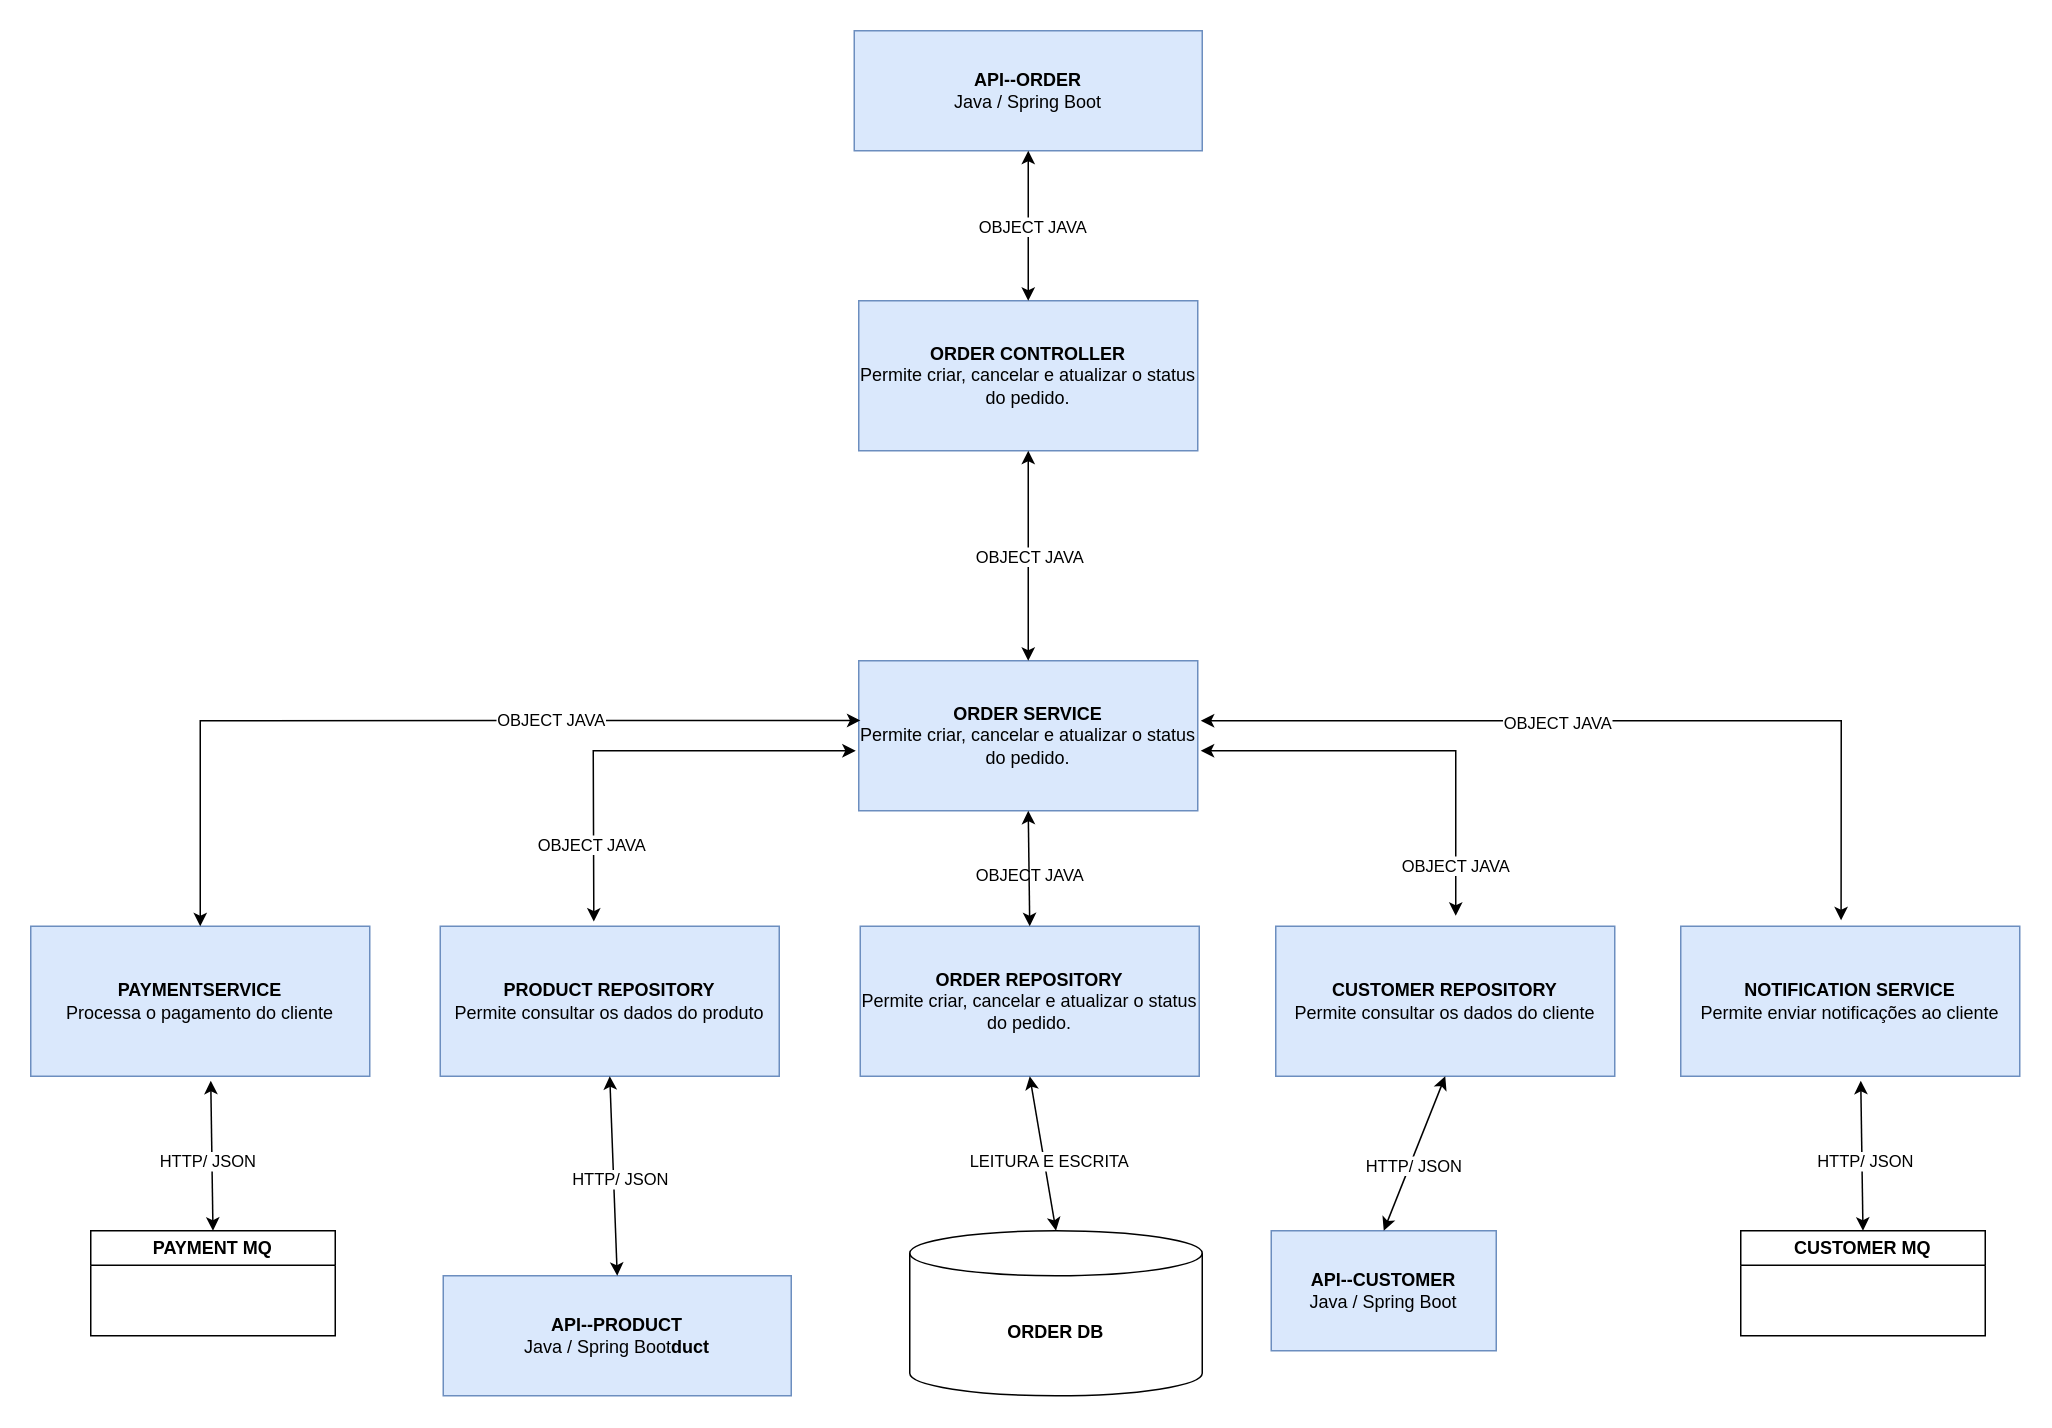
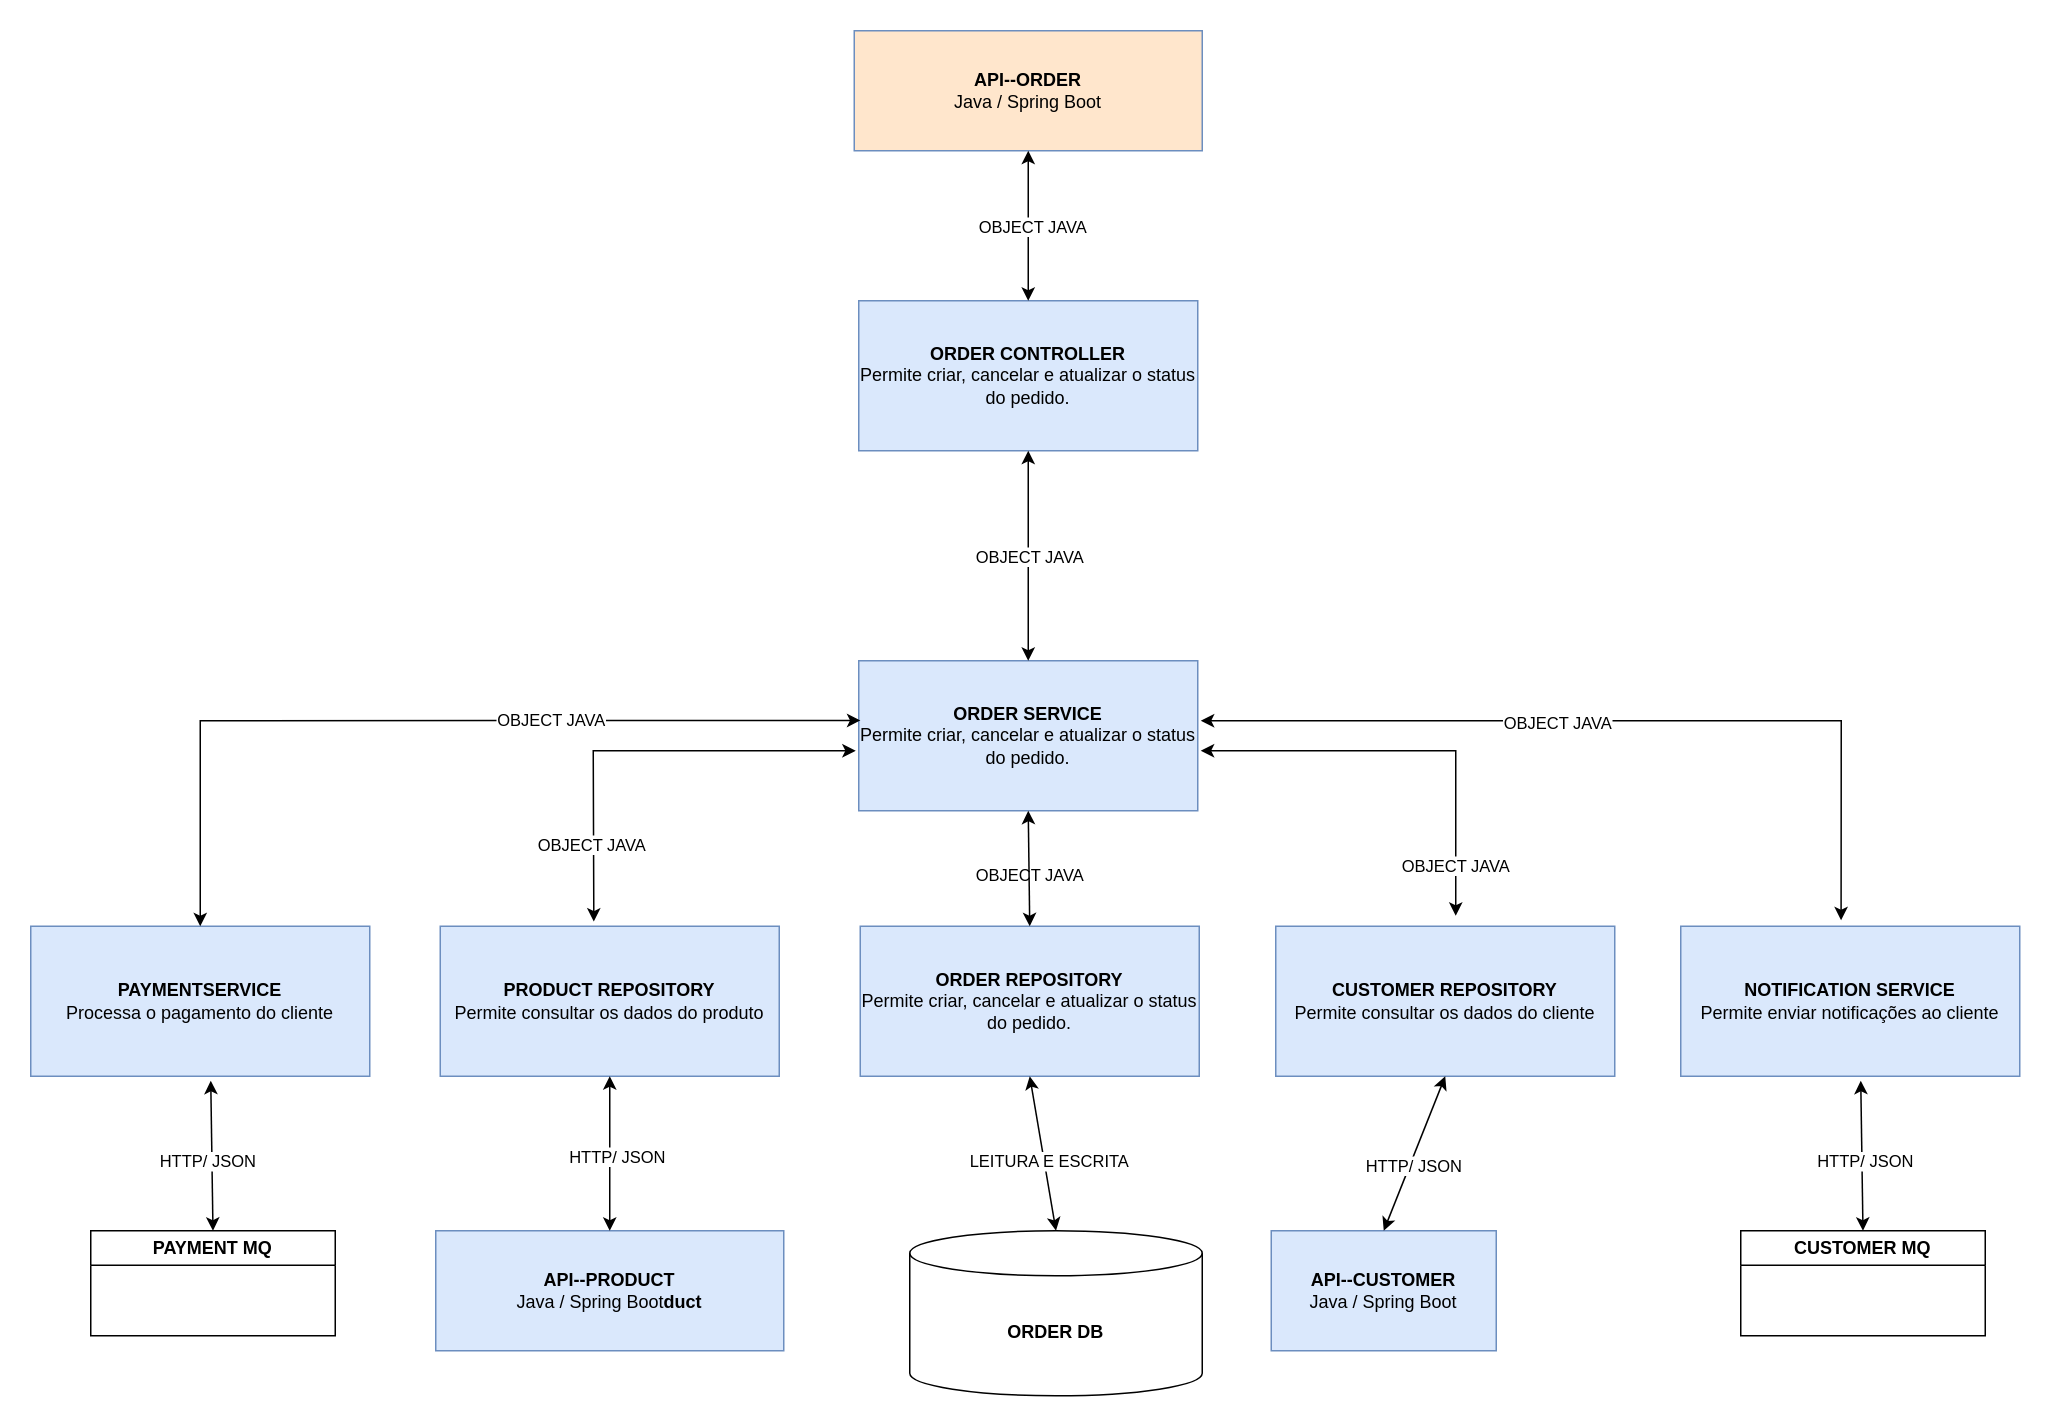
node "API--ORDER Java / Spring Boot": fillcolor #dae8fc -> #ffe6cc
node "API--PRODUCT Java / Spring Bootduct": moved (617, 1336) -> (610, 1291)
